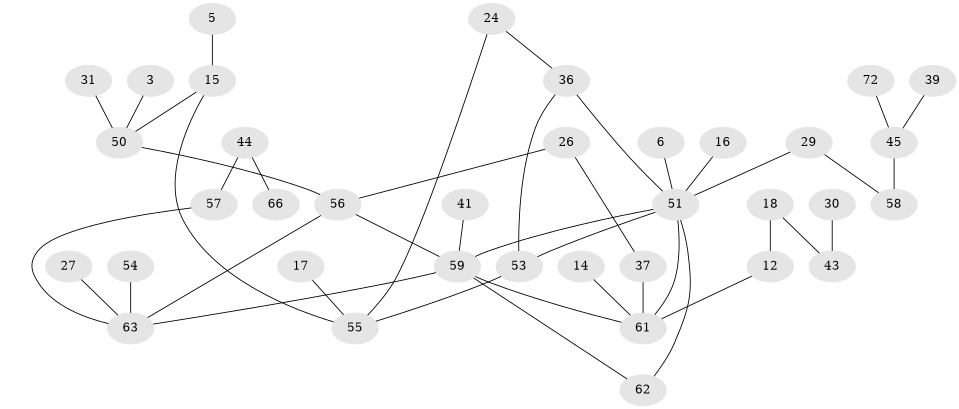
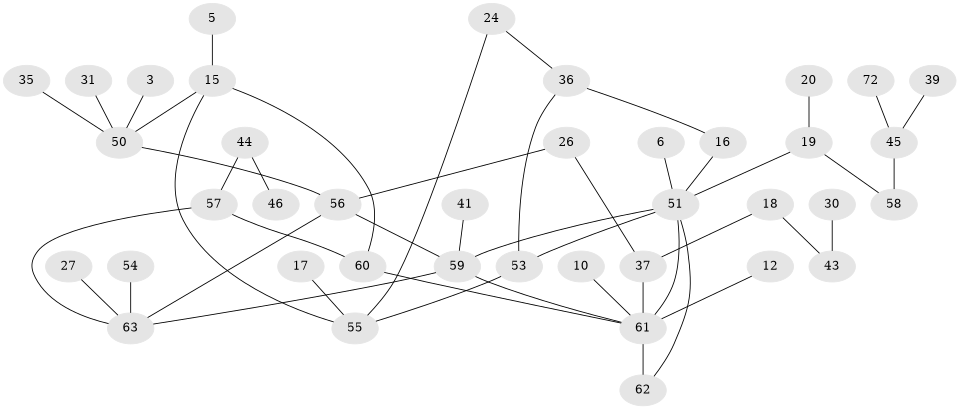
node "35": added
node "20": added
node "29": label "29" -> "19"
edge "36" -- "51": now "36" -- "16"
node "66": label "66" -> "46"
edge "18" -- "12": now "18" -- "37"
node "60": added
node "14": label "14" -> "10"
edge "59" -- "62": now "61" -- "62"
